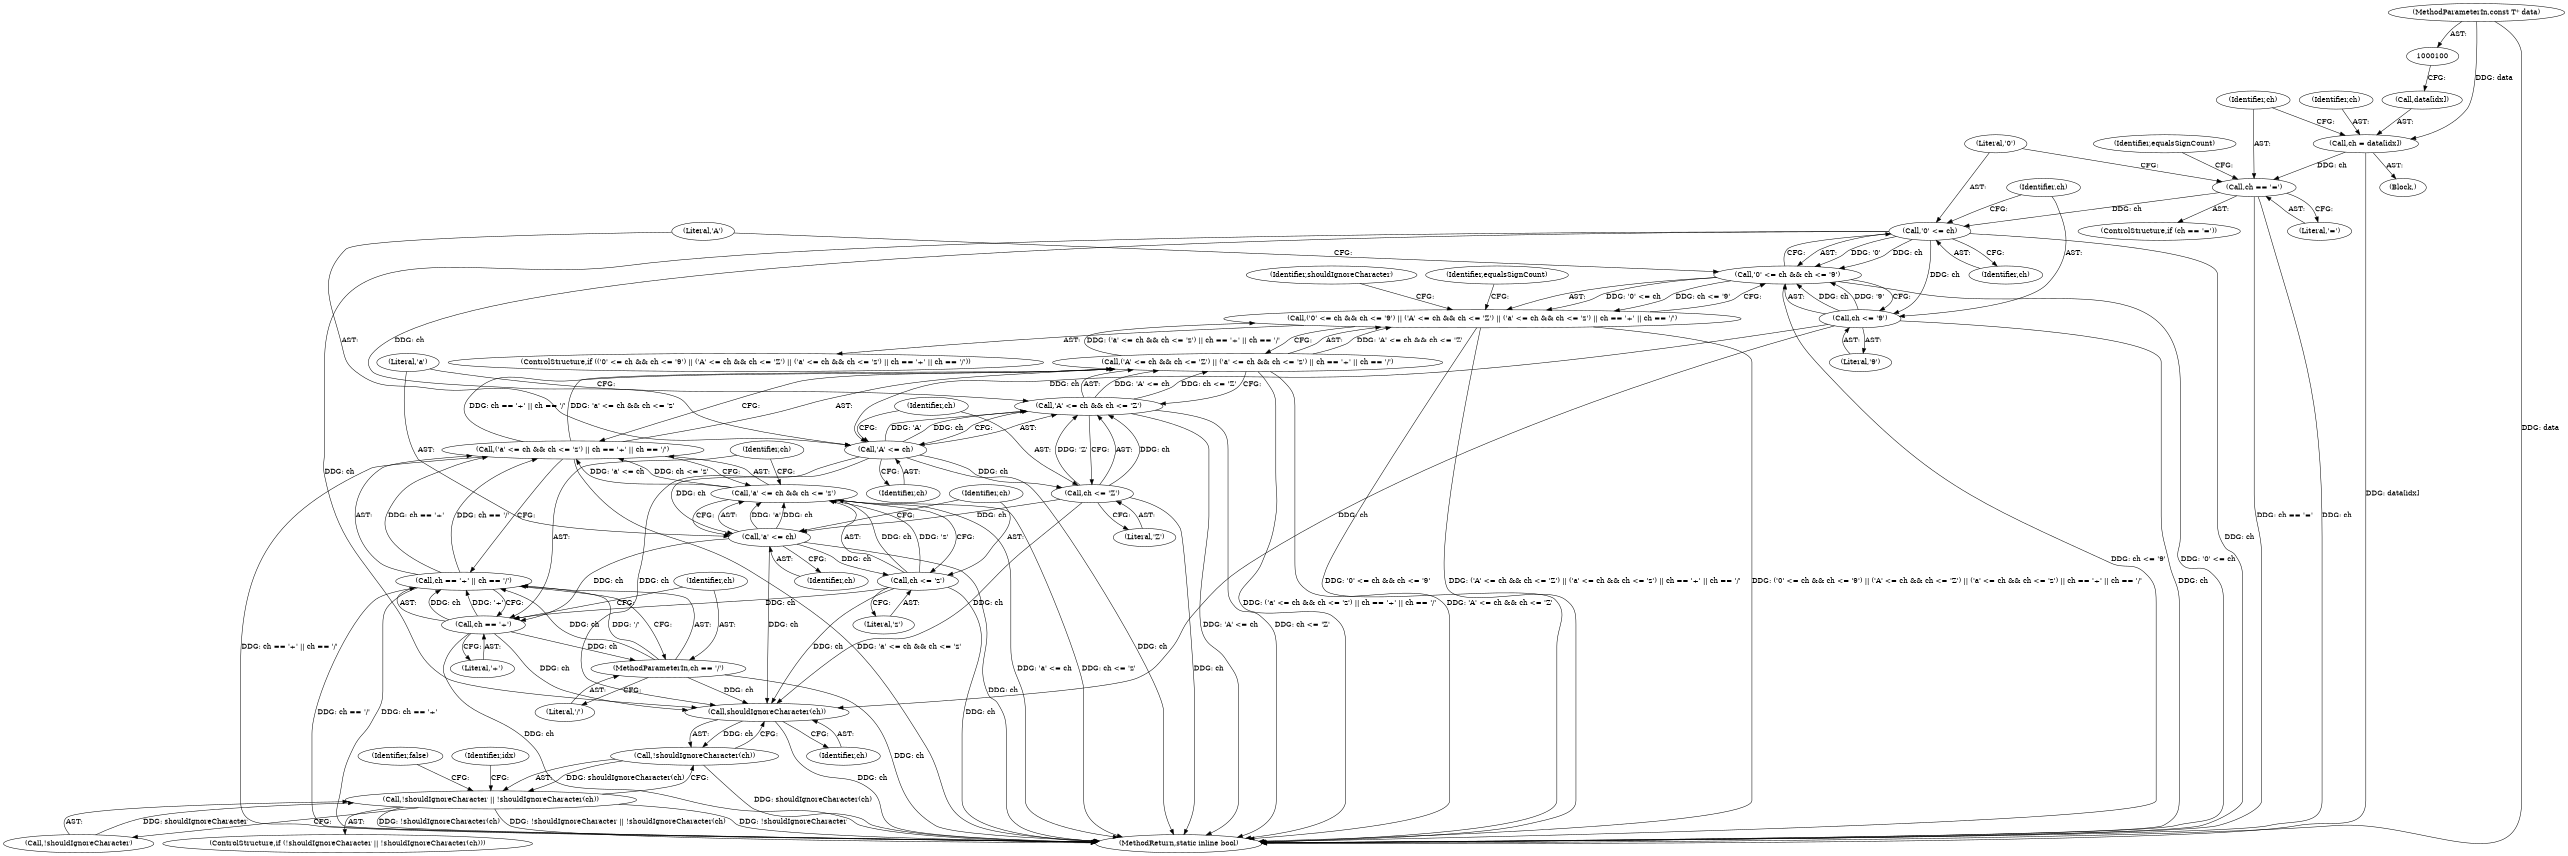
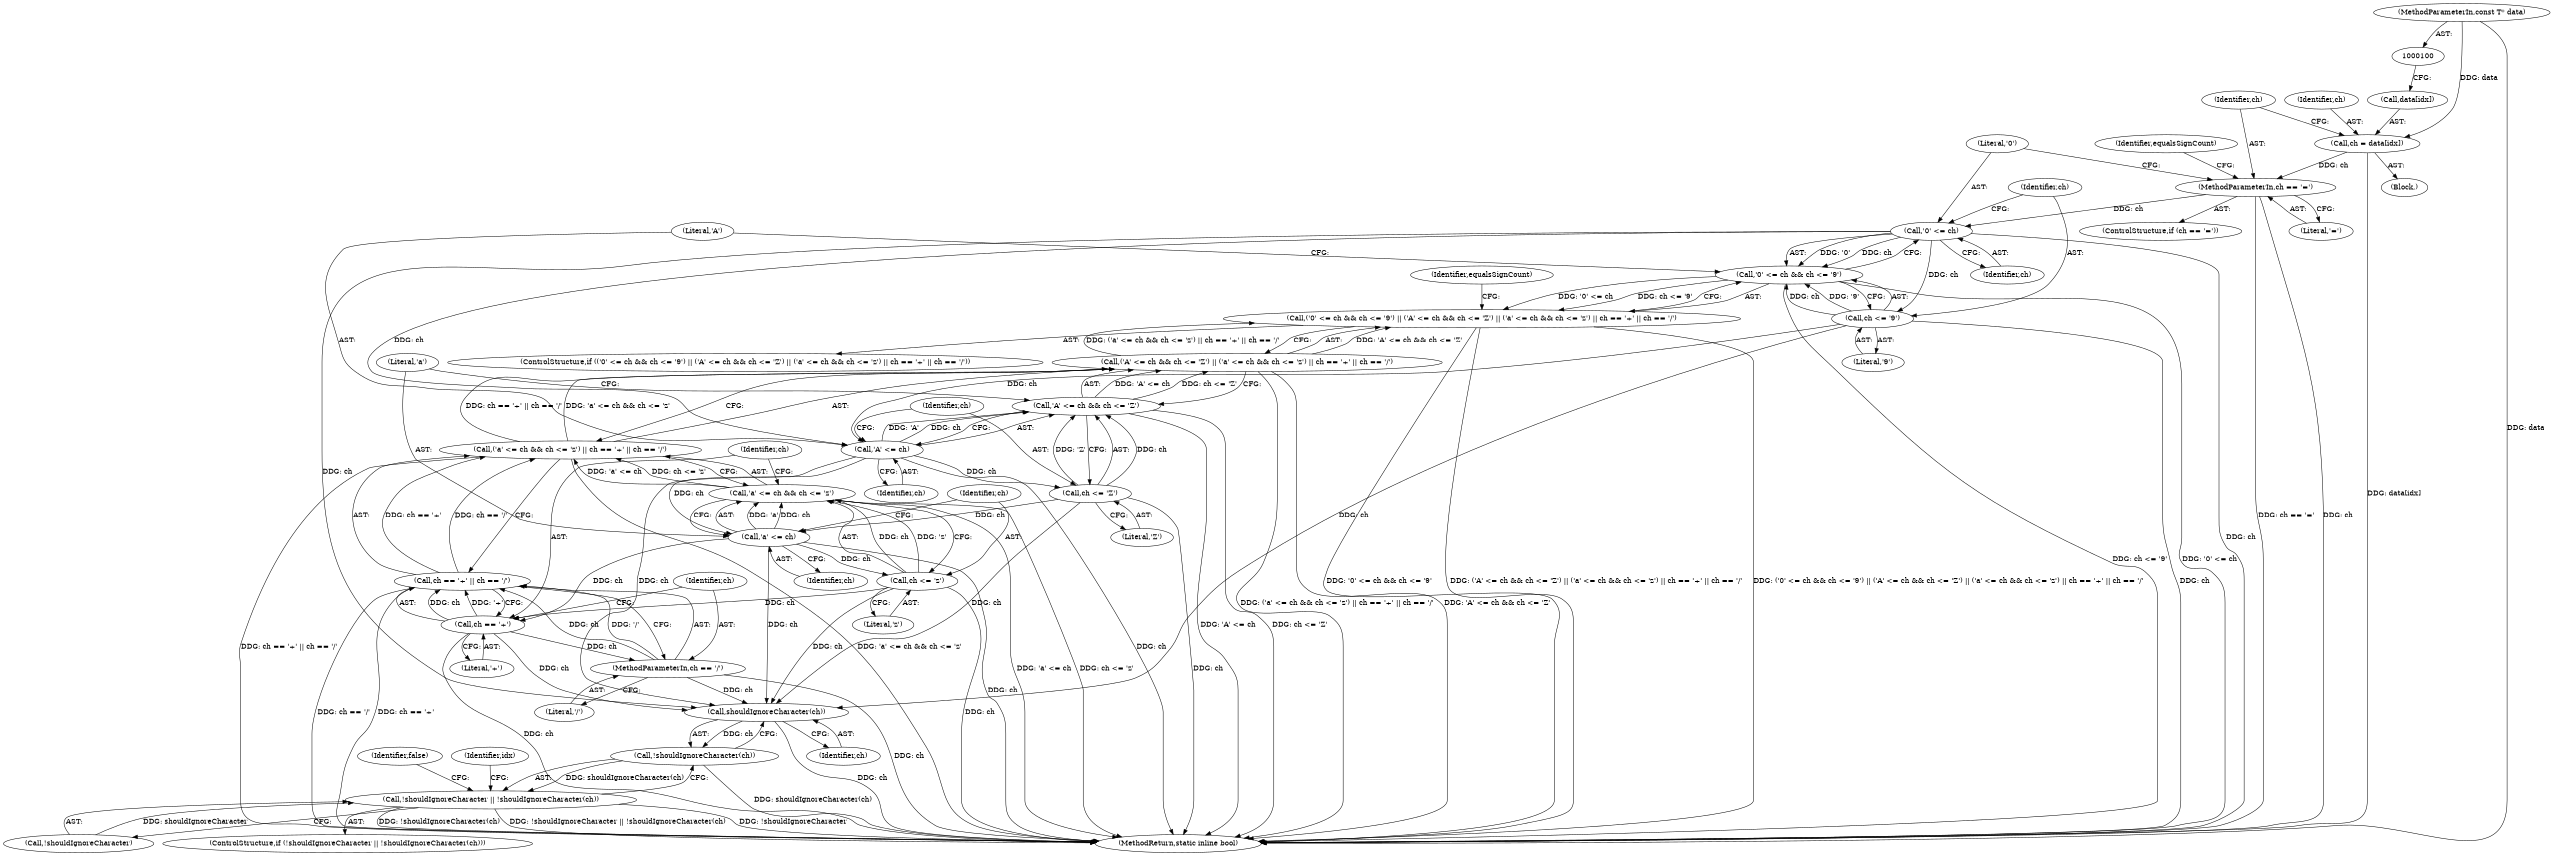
node "(Call,ch == '=')": label "(Call,ch == '=')" -> "(MethodParameterIn,ch == '=')"
node "(Identifier,shouldIgnoreCharacter)": removed
